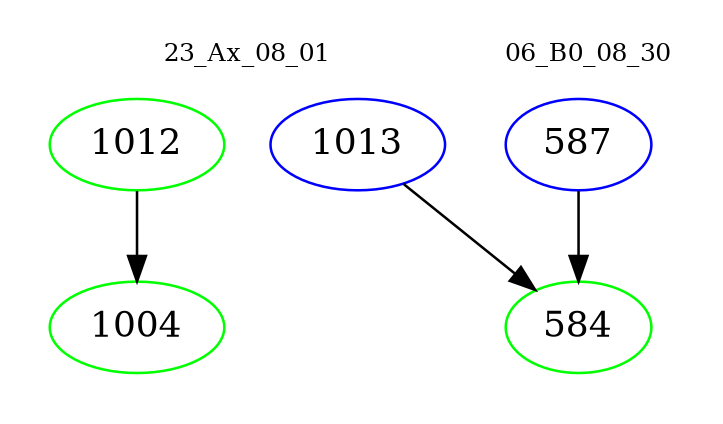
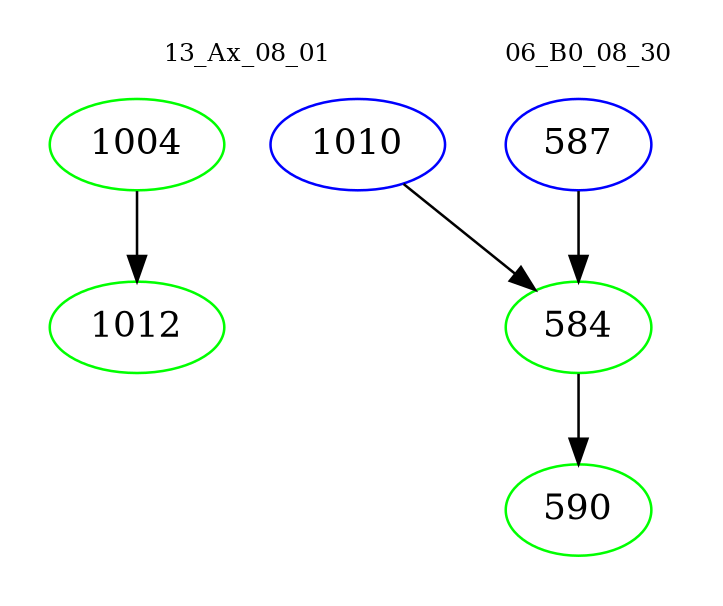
cluster "23_Ax_08_01": label "23_Ax_08_01" -> "13_Ax_08_01"
node "1013": label "1013" -> "1010"
edge "1012" -> "1004": reversed
node "590": added
